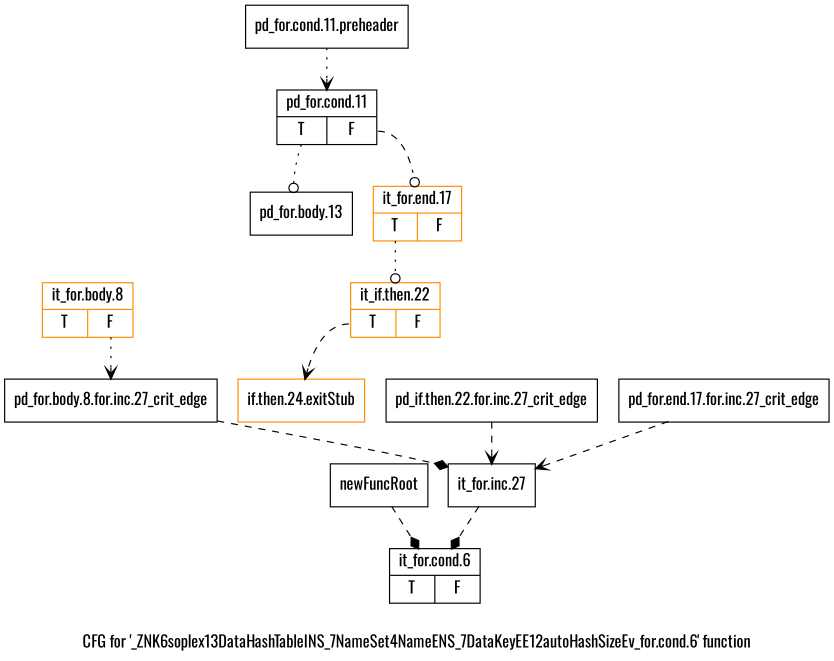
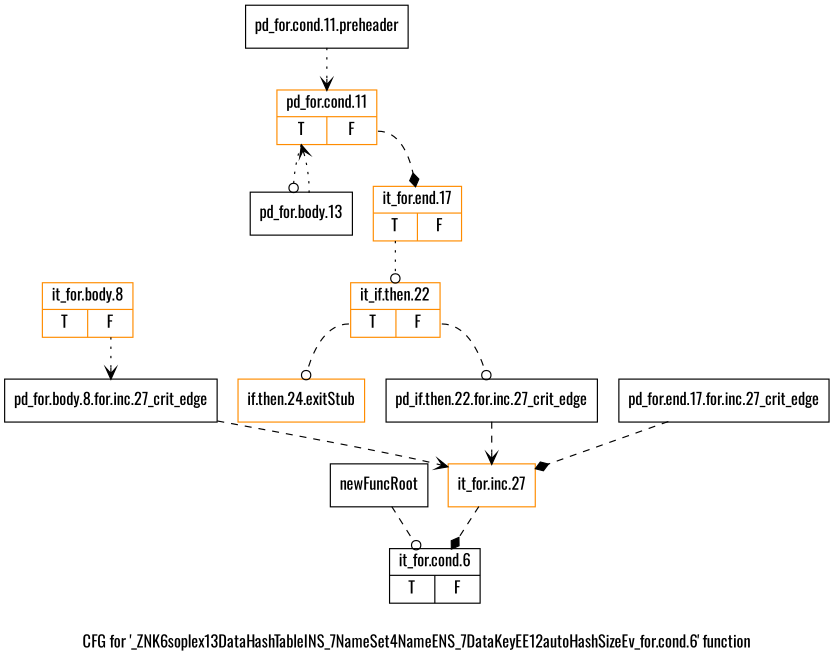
node "pd_for.cond.11": color black -> darkorange
edge "pd_for.cond.11" -> "it_for.end.17": arrowhead odot -> diamond
edge "pd_for.body.13" -> "pd_for.cond.11": added
edge "it_if.then.22" -> "if.then.24.exitStub": arrowhead vee -> odot
edge "it_if.then.22" -> "pd_if.then.22.for.inc.27_crit_edge": added
edge "pd_for.body.8.for.inc.27_crit_edge" -> "it_for.inc.27": arrowhead diamond -> vee
edge "pd_for.end.17.for.inc.27_crit_edge" -> "it_for.inc.27": arrowhead vee -> diamond
node "it_for.inc.27": color black -> darkorange
edge "newFuncRoot" -> "it_for.cond.6": arrowhead diamond -> odot
